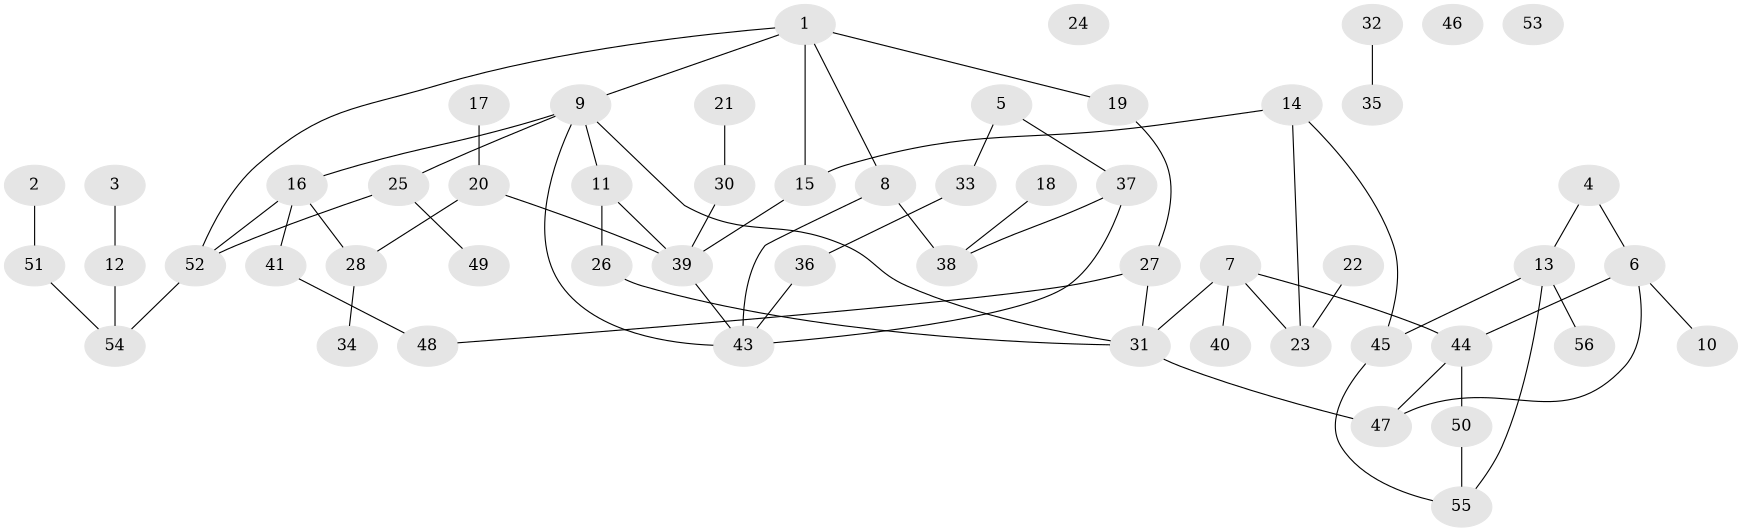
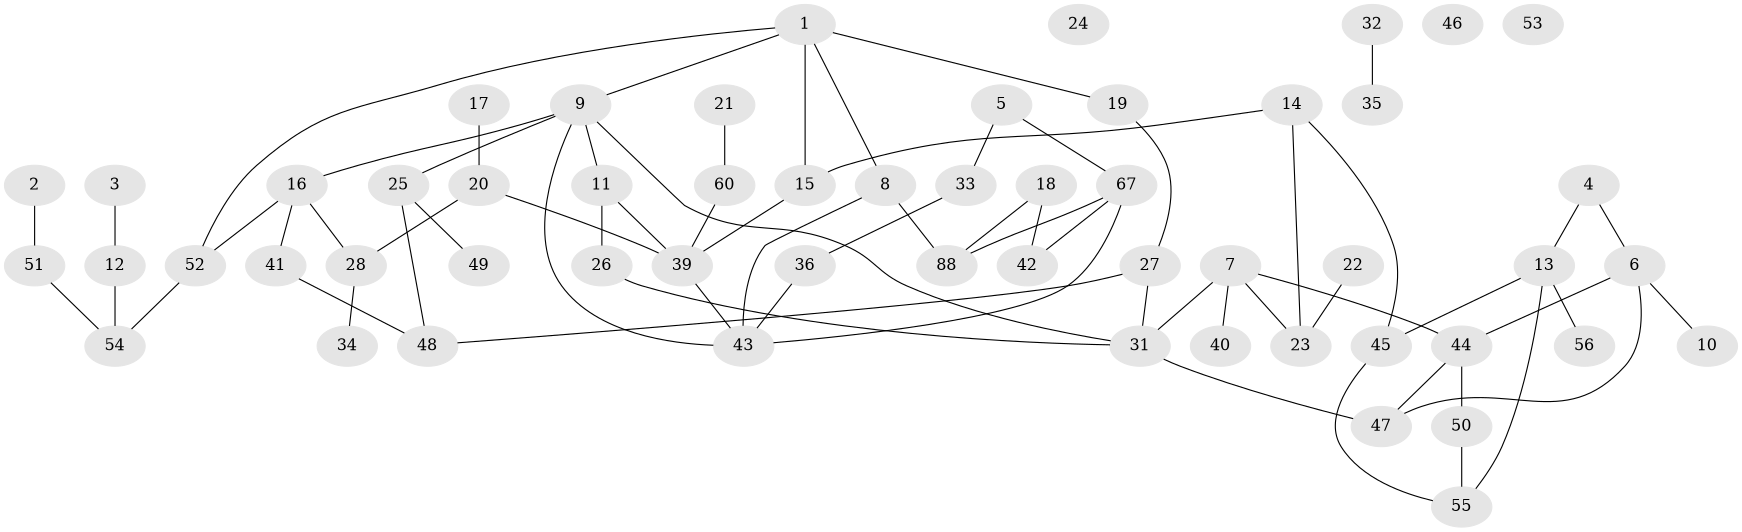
node "30": label "30" -> "60"
node "37": label "37" -> "67"
edge "25" -- "52": now "25" -- "48"
node "38": label "38" -> "88"
node "42": added
